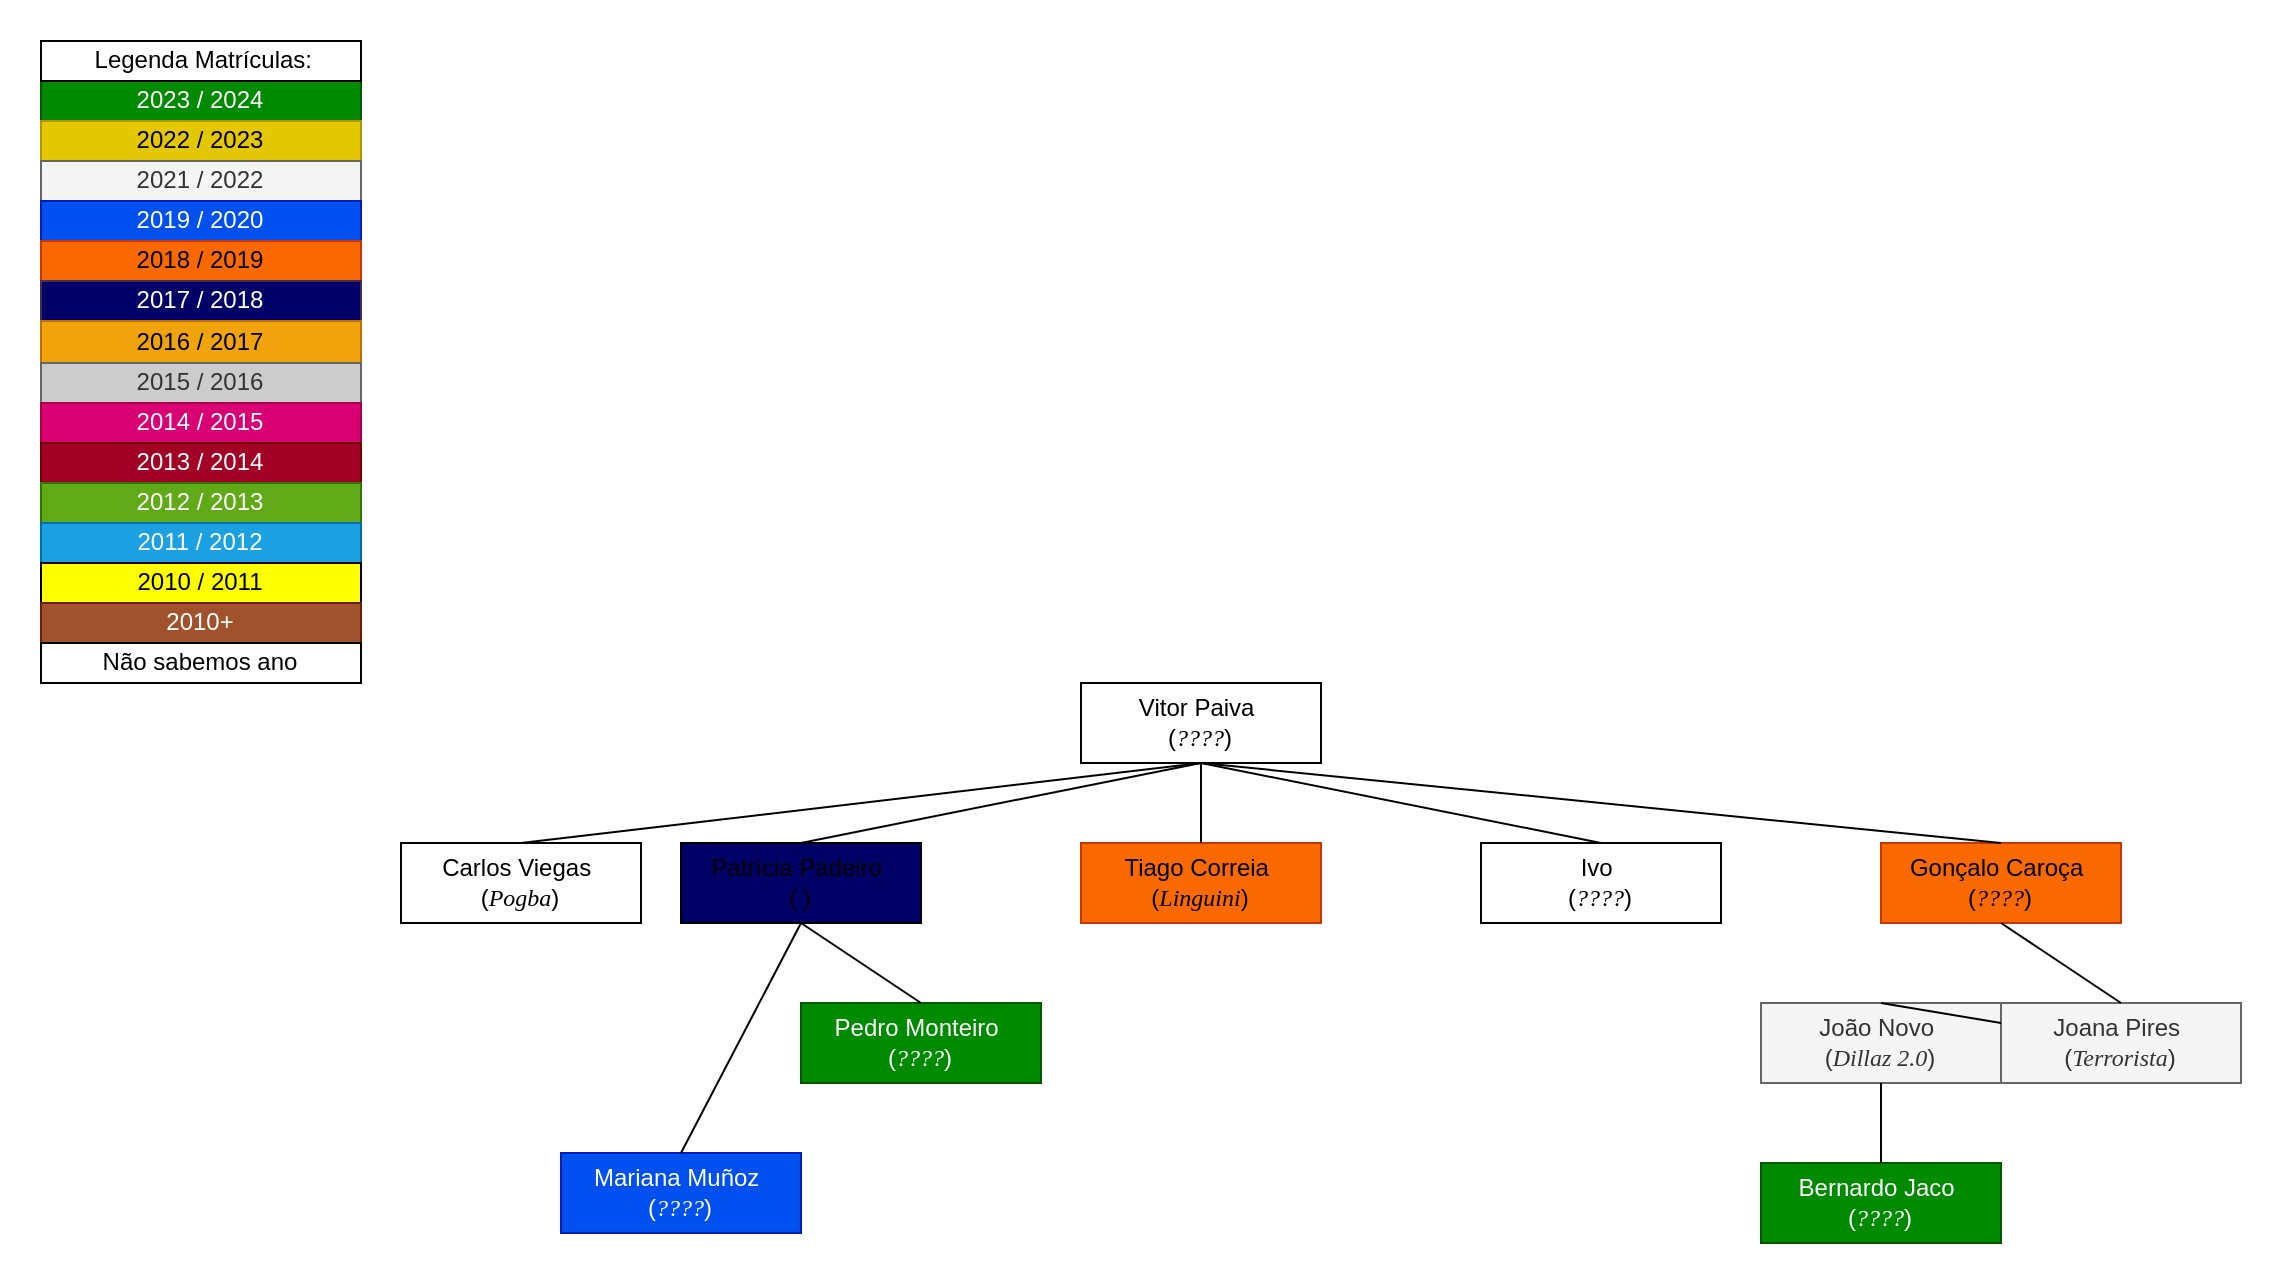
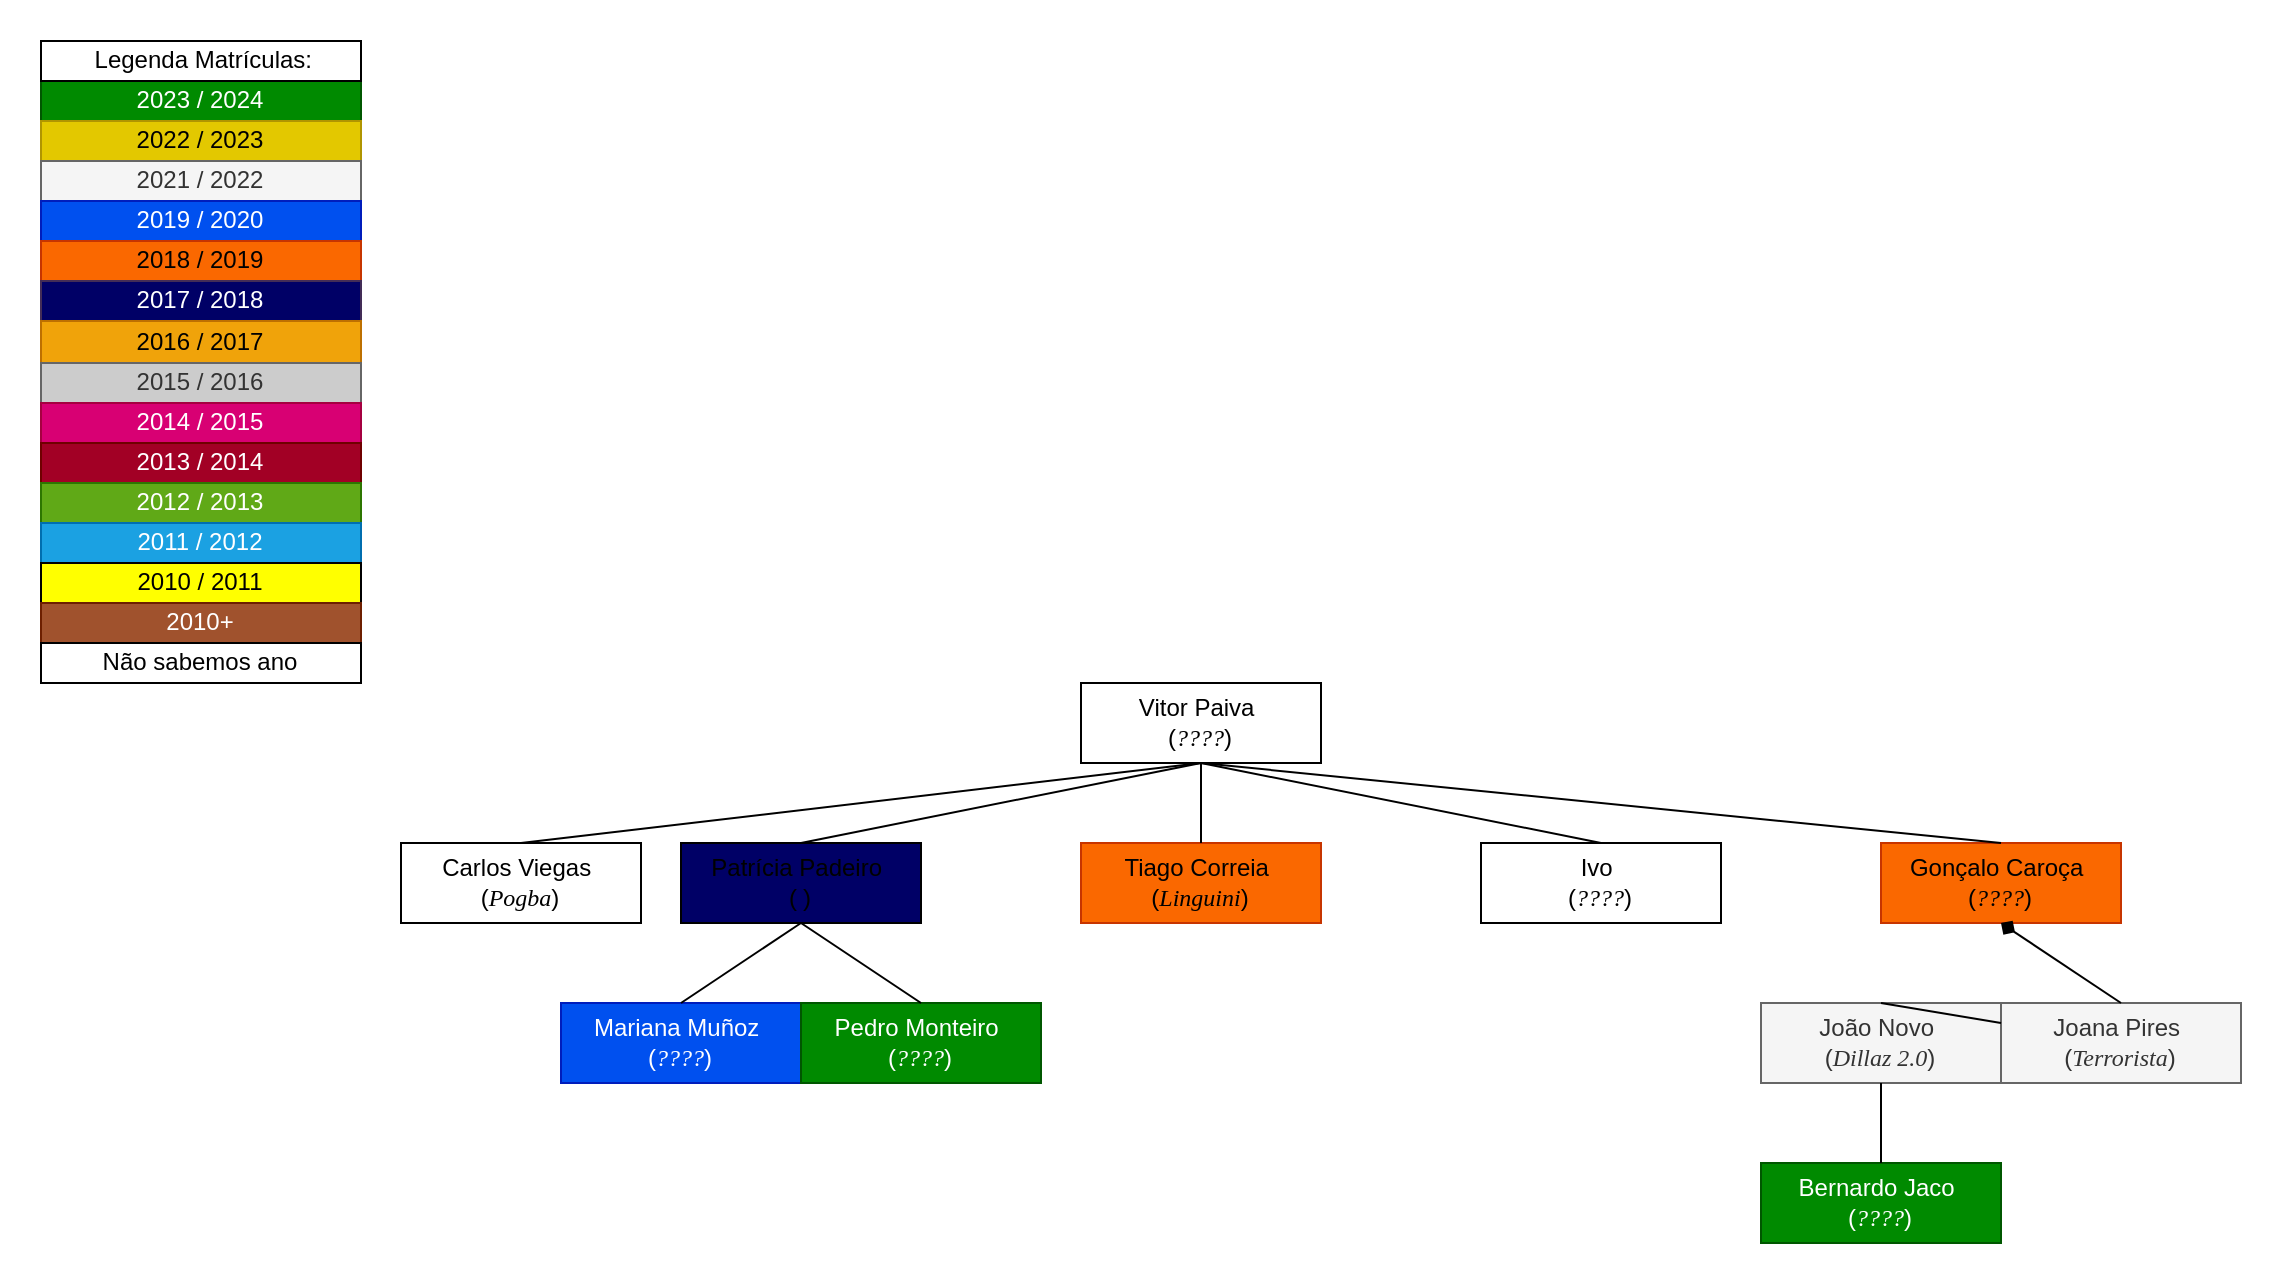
edge "Gonçalo Caroça (????)" -- "Joana Pires (Terrorista)": arrowhead none -> diamond
node "Mariana Muñoz (????)": moved (681, 1193) -> (681, 1043)
